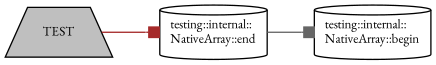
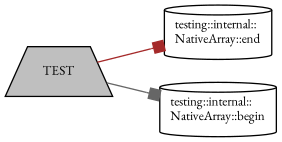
edge "testing::internal:: NativeArray::end" -> "testing::internal:: NativeArray::begin": now "TEST" -> "testing::internal:: NativeArray::begin"
